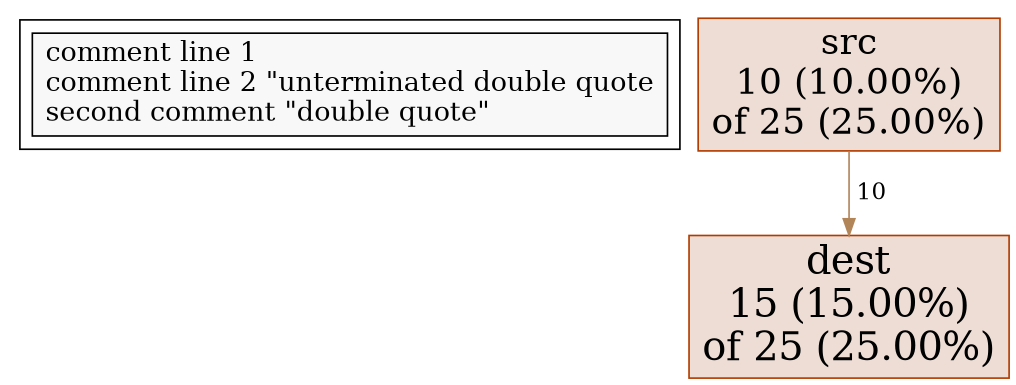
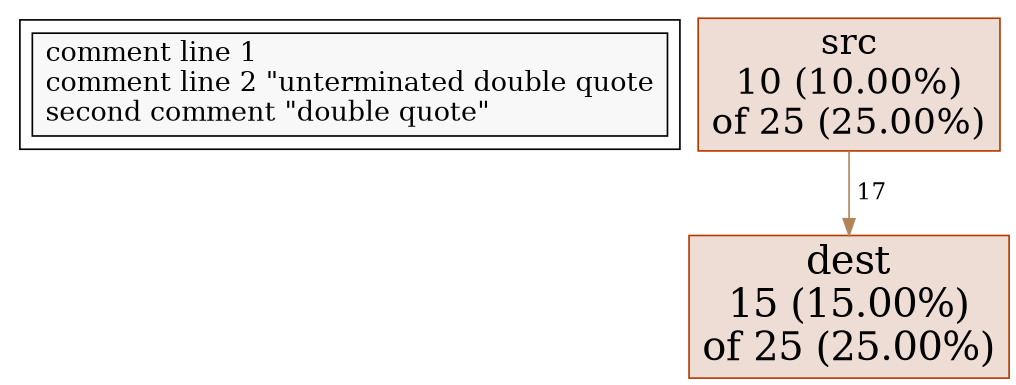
edge "src 10 (10.00%) of 25 (25.00%)" -> "dest 15 (15.00%) of 25 (25.00%)": label " 10" -> " 17"
